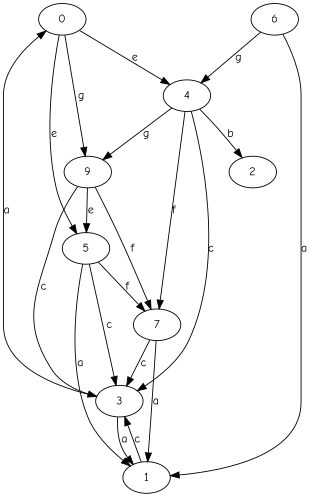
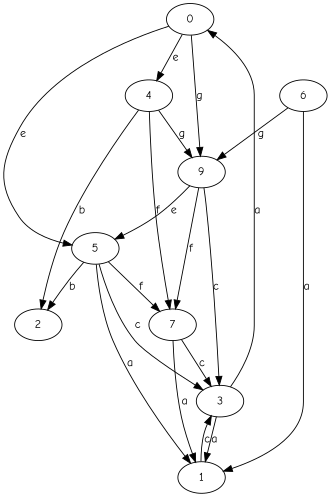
edge "6" -> "4": now "6" -> "9"
edge "4" -> "3": removed, label "c"
edge "5" -> "2": added, label "b"
